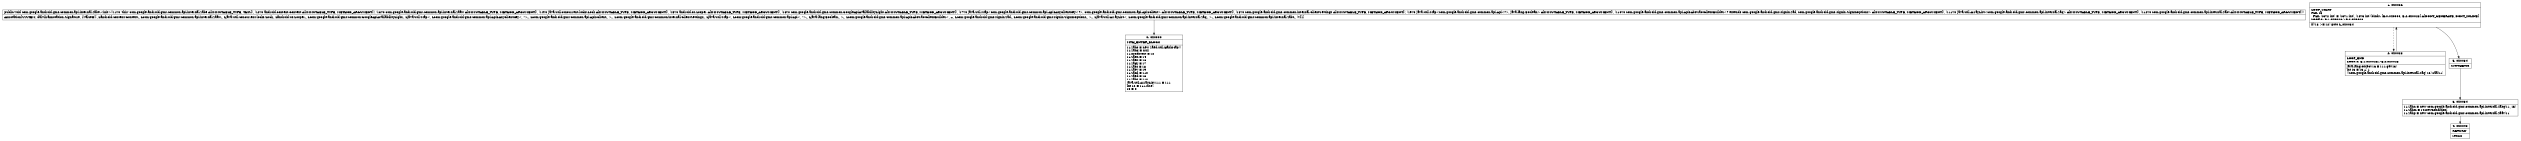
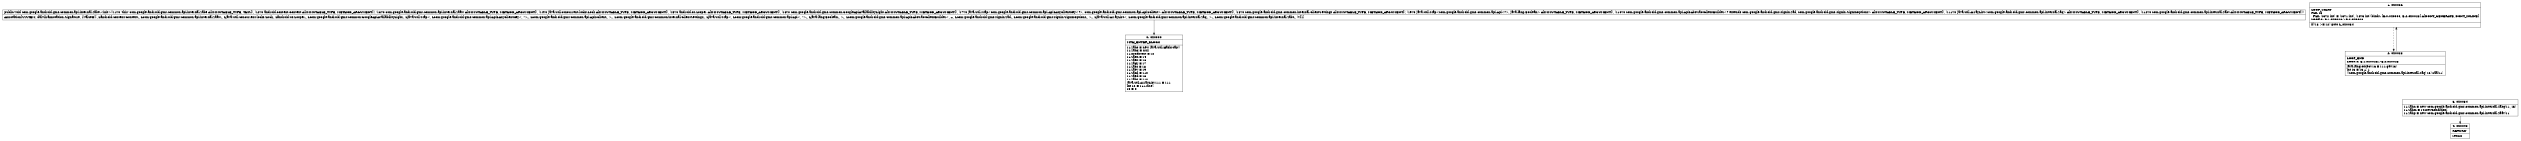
node "0: 0x0000": text "r1.zaho = new zaed.util.HashMap()" -> "r1.zaho = new java.util.HashMap()"
node "5: 0x0034": removed
